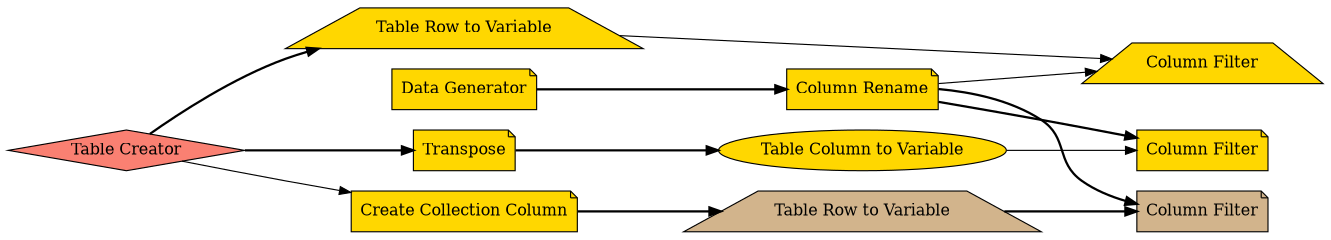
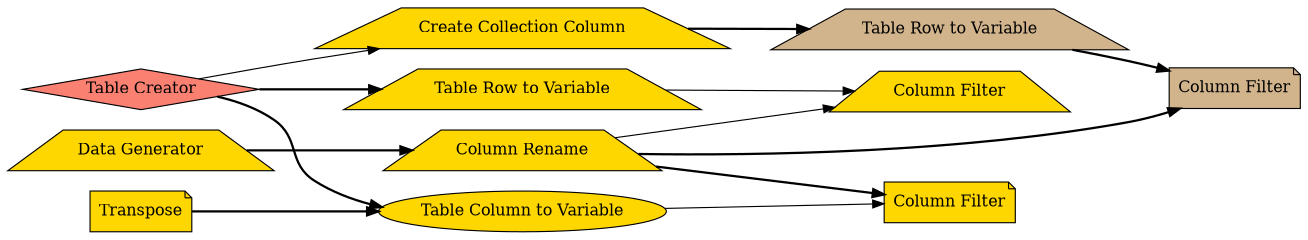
node "Data Generator": shape note -> trapezium
node "Column Rename": shape note -> trapezium
edge "Table Creator" -> "Transpose": now "Table Creator" -> "Table Column to Variable"
node "Create Collection Column": shape note -> trapezium
